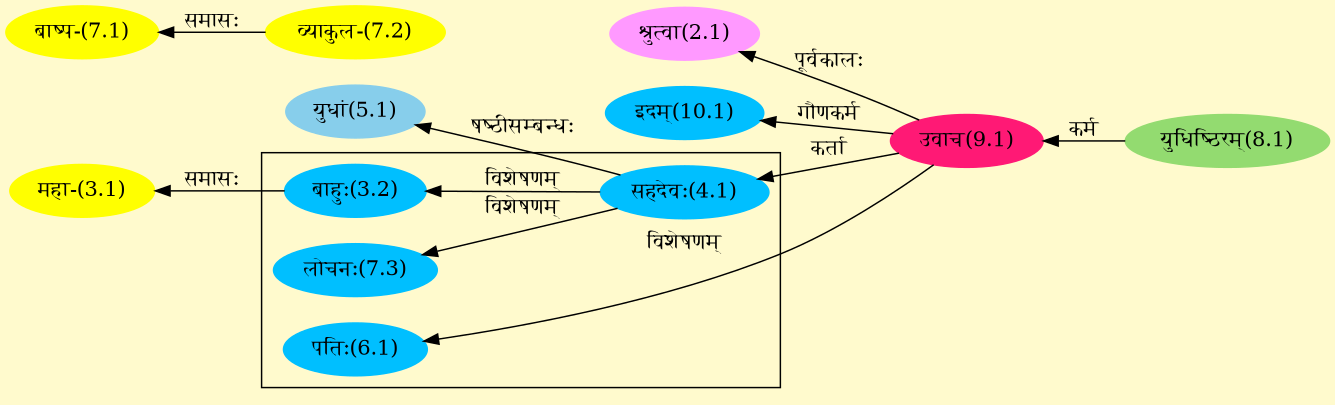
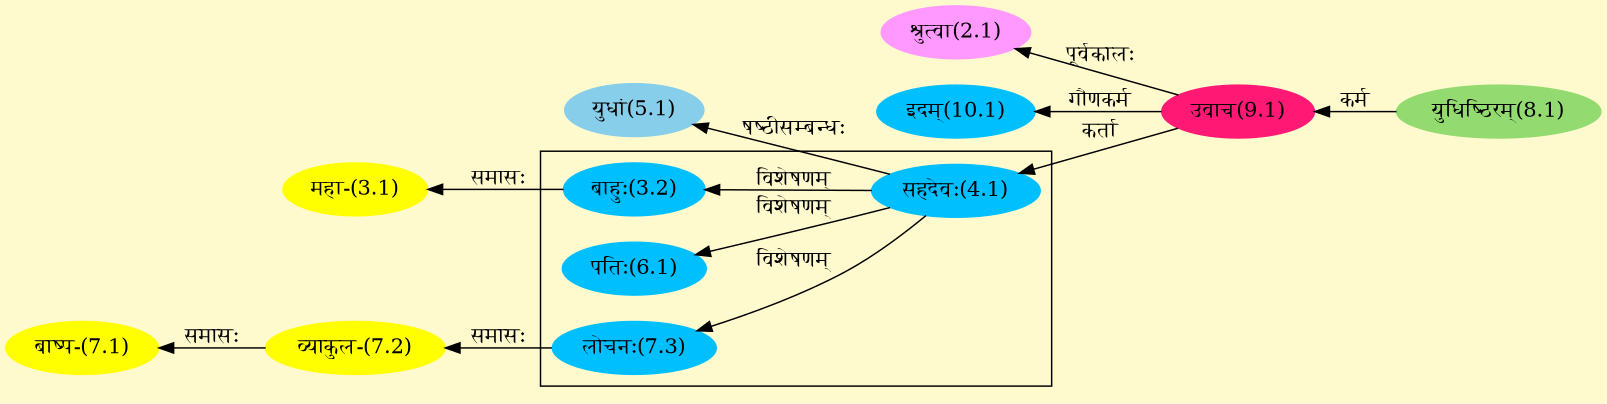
edge "उवाच(9.1)" -> "पतिः(6.1)": now "सहदेवः(4.1)" -> "पतिः(6.1)"
edge "लोचनः(7.3)" -> "व्याकुल-(7.2)": added, label "समासः"
